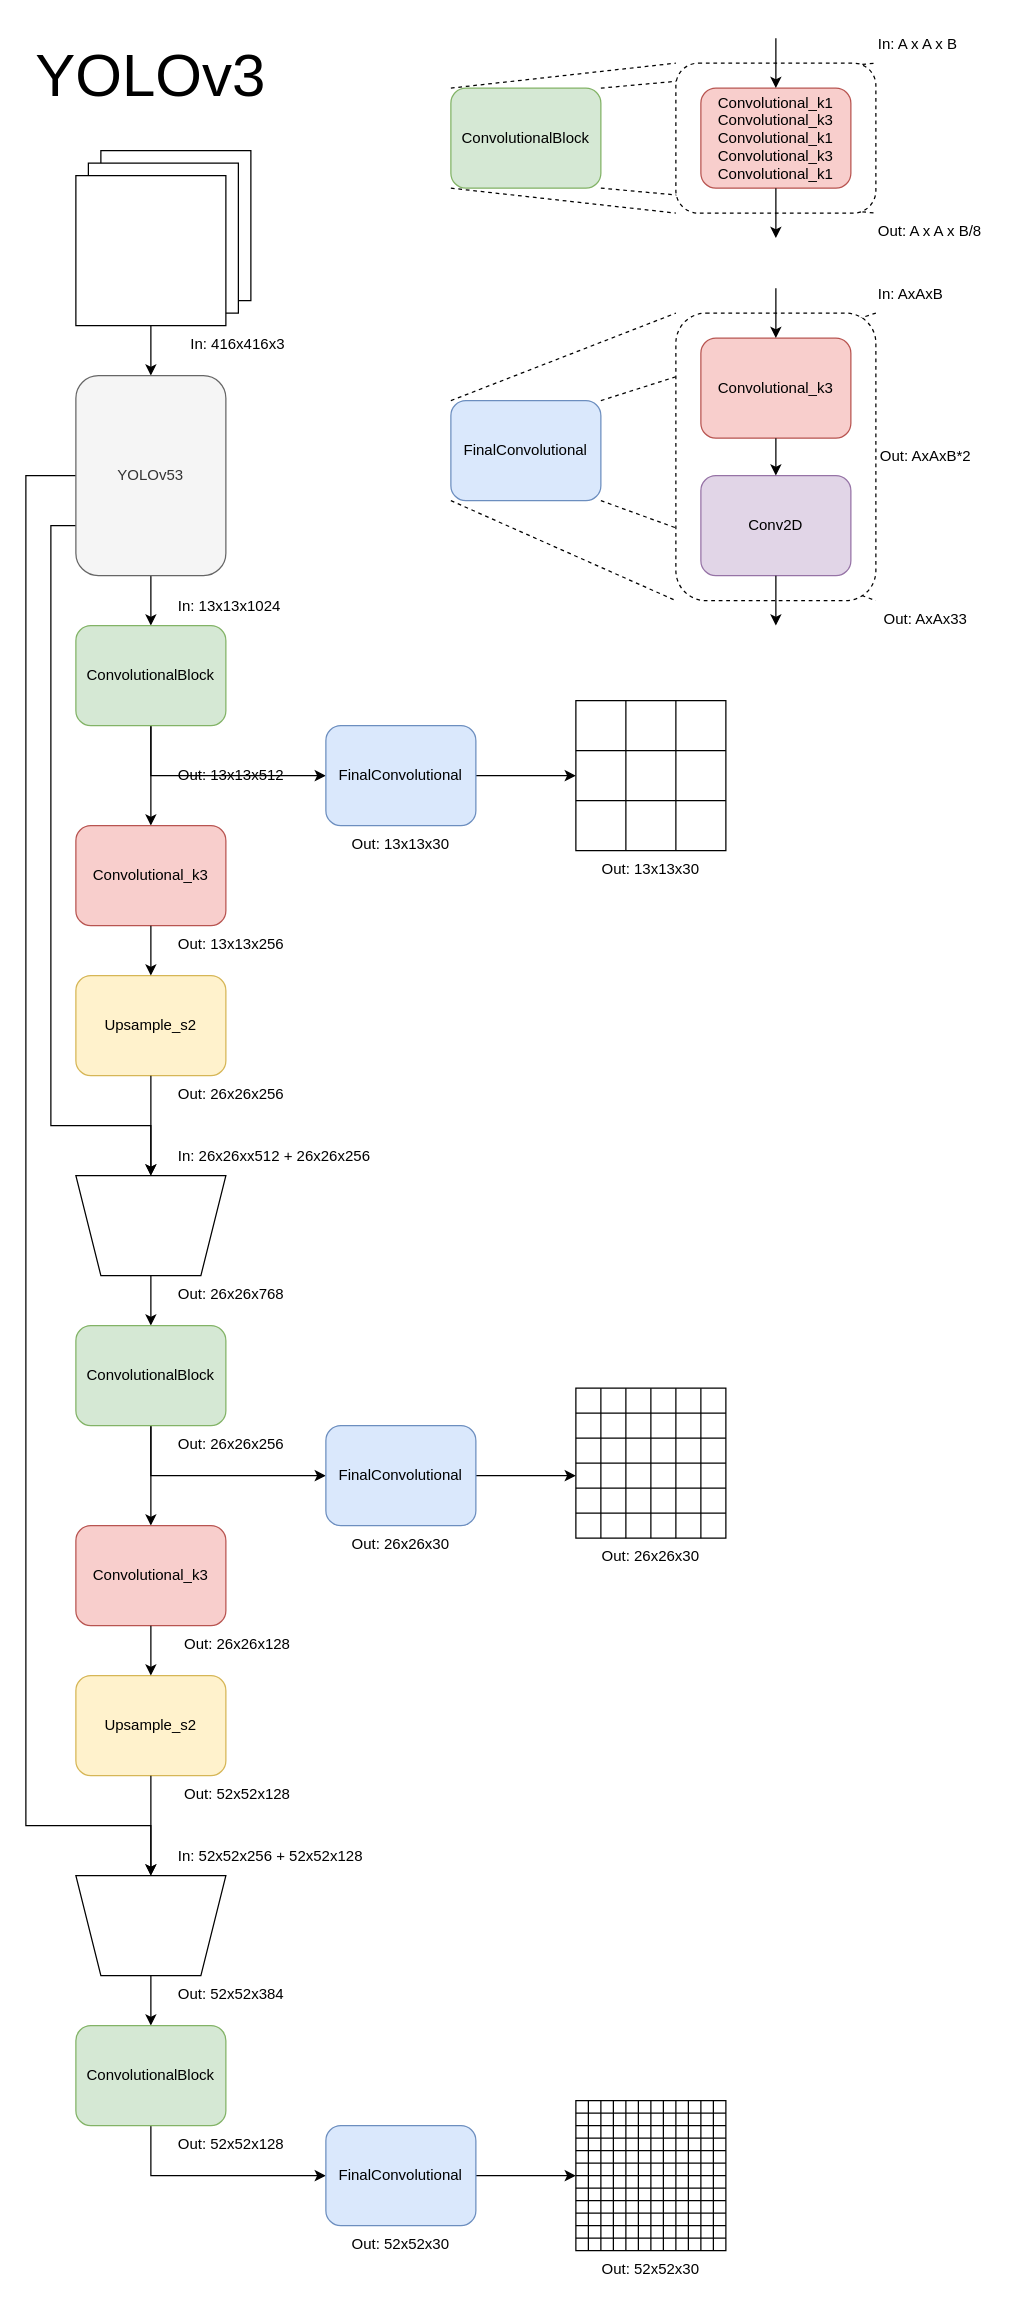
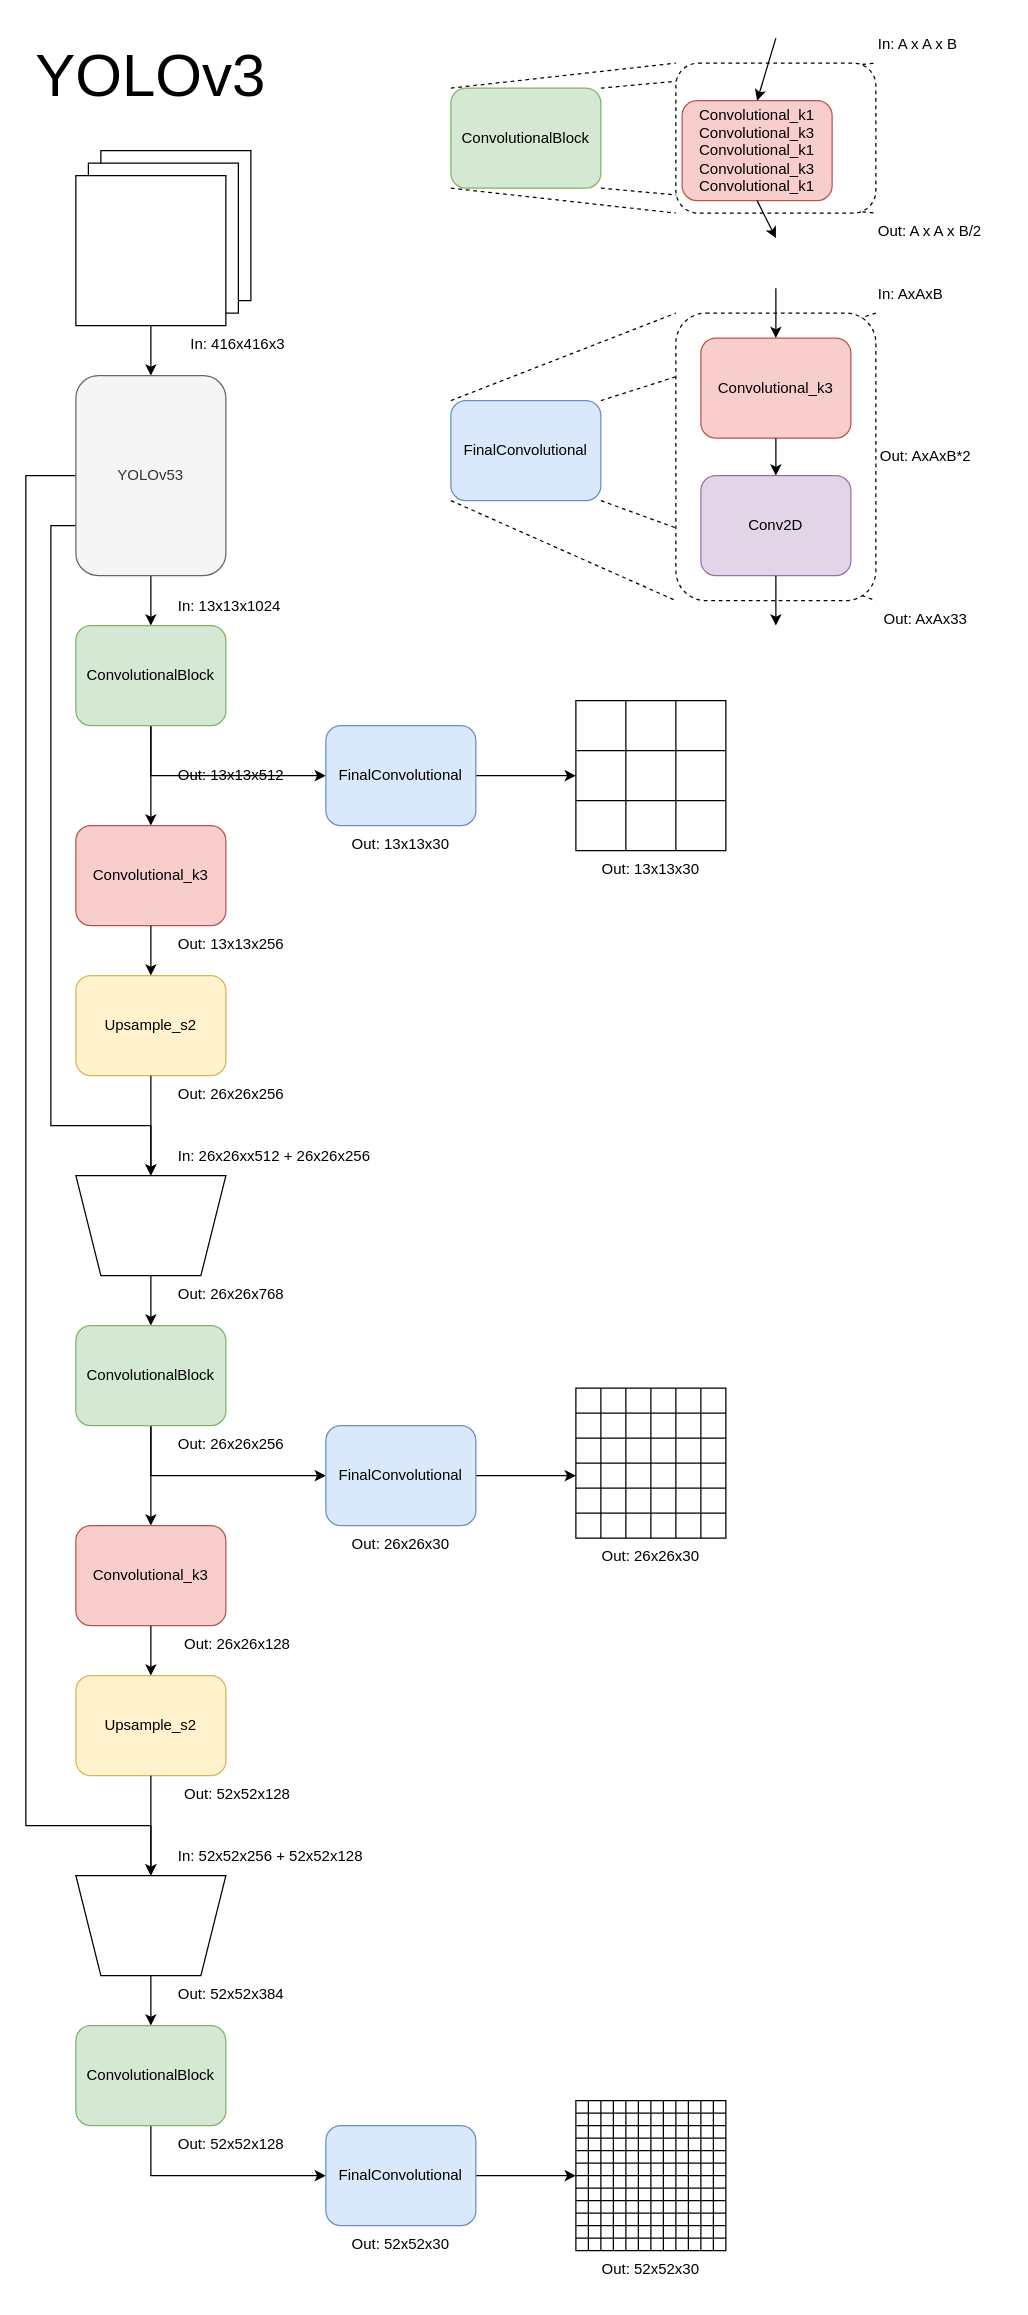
node "Convolutional_k1 Convolutional_k3 Convolutional_k1 Convolutional_k3 Convolutional_k1": moved (776, 138) -> (757, 151)
node "Out: A x A x B/8": label "Out: A x A x B/8" -> "Out: A x A x B/2"
